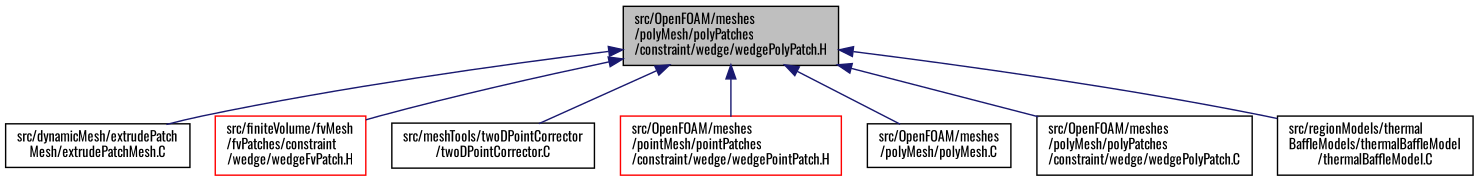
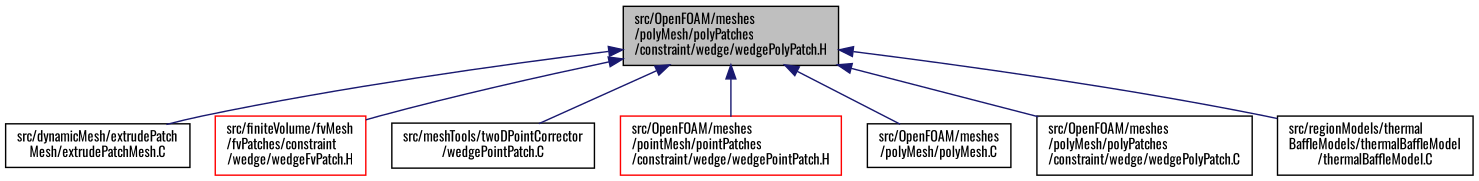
node "src/meshTools/twoDPointCorrector /twoDPointCorrector.C": label "src/meshTools/twoDPointCorrector /twoDPointCorrector.C" -> "src/meshTools/twoDPointCorrector /wedgePointPatch.C"
